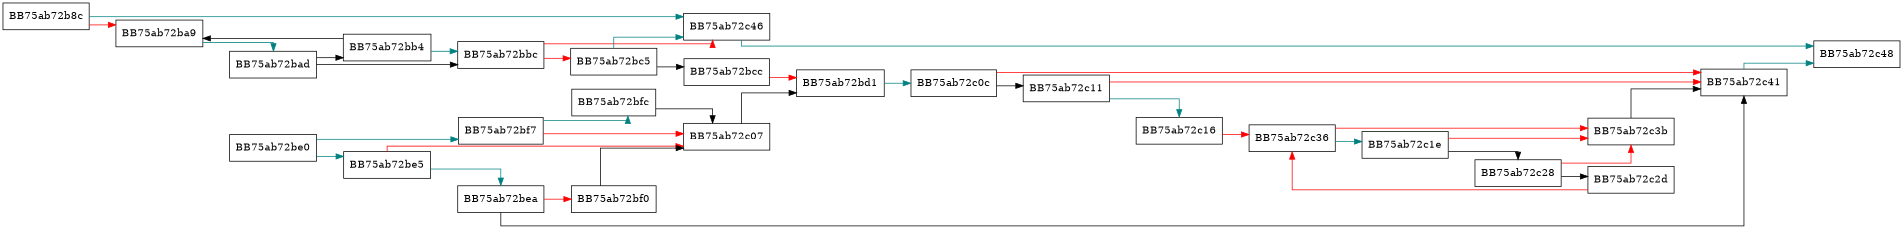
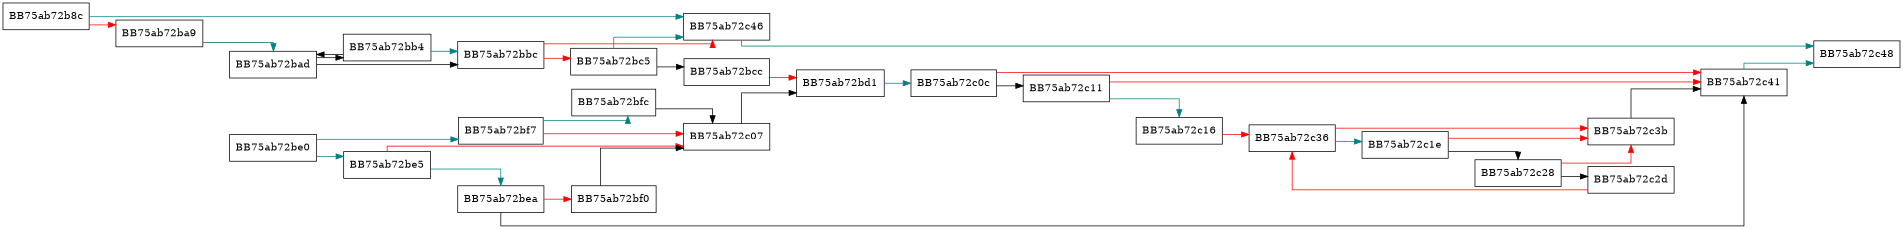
edge "BB75ab72bb4" -> "BB75ab72ba9": now "BB75ab72bb4" -> "BB75ab72bad"
